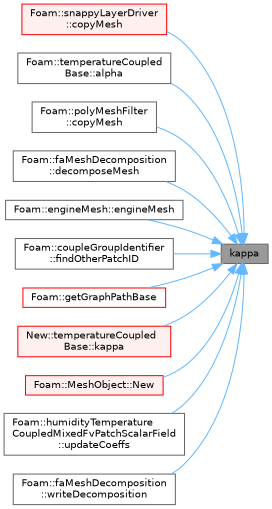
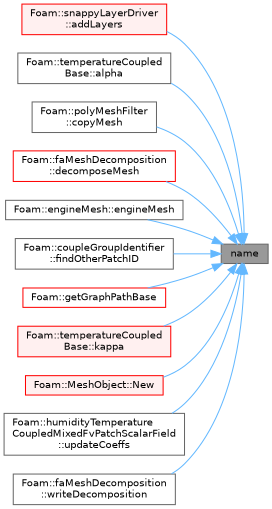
node "Foam::snappyLayerDriver ::copyMesh": label "Foam::snappyLayerDriver ::copyMesh" -> "Foam::snappyLayerDriver ::addLayers"
node "Foam::faMeshDecomposition ::decomposeMesh": color grey40 -> red
node "kappa": label "kappa" -> "name"
node "New::temperatureCoupled Base::kappa": label "New::temperatureCoupled Base::kappa" -> "Foam::temperatureCoupled Base::kappa"
